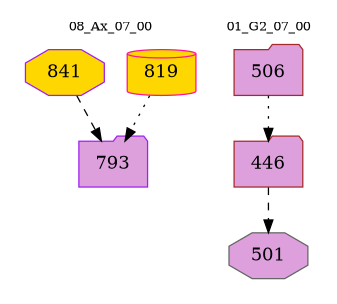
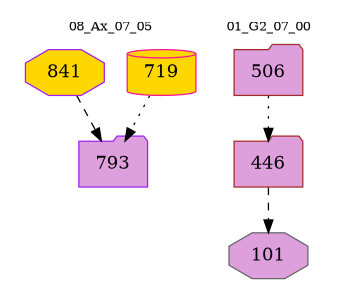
cluster "08_Ax_07_00": label "08_Ax_07_00" -> "08_Ax_07_05"
node "819": label "819" -> "719"
node "501": label "501" -> "101"
